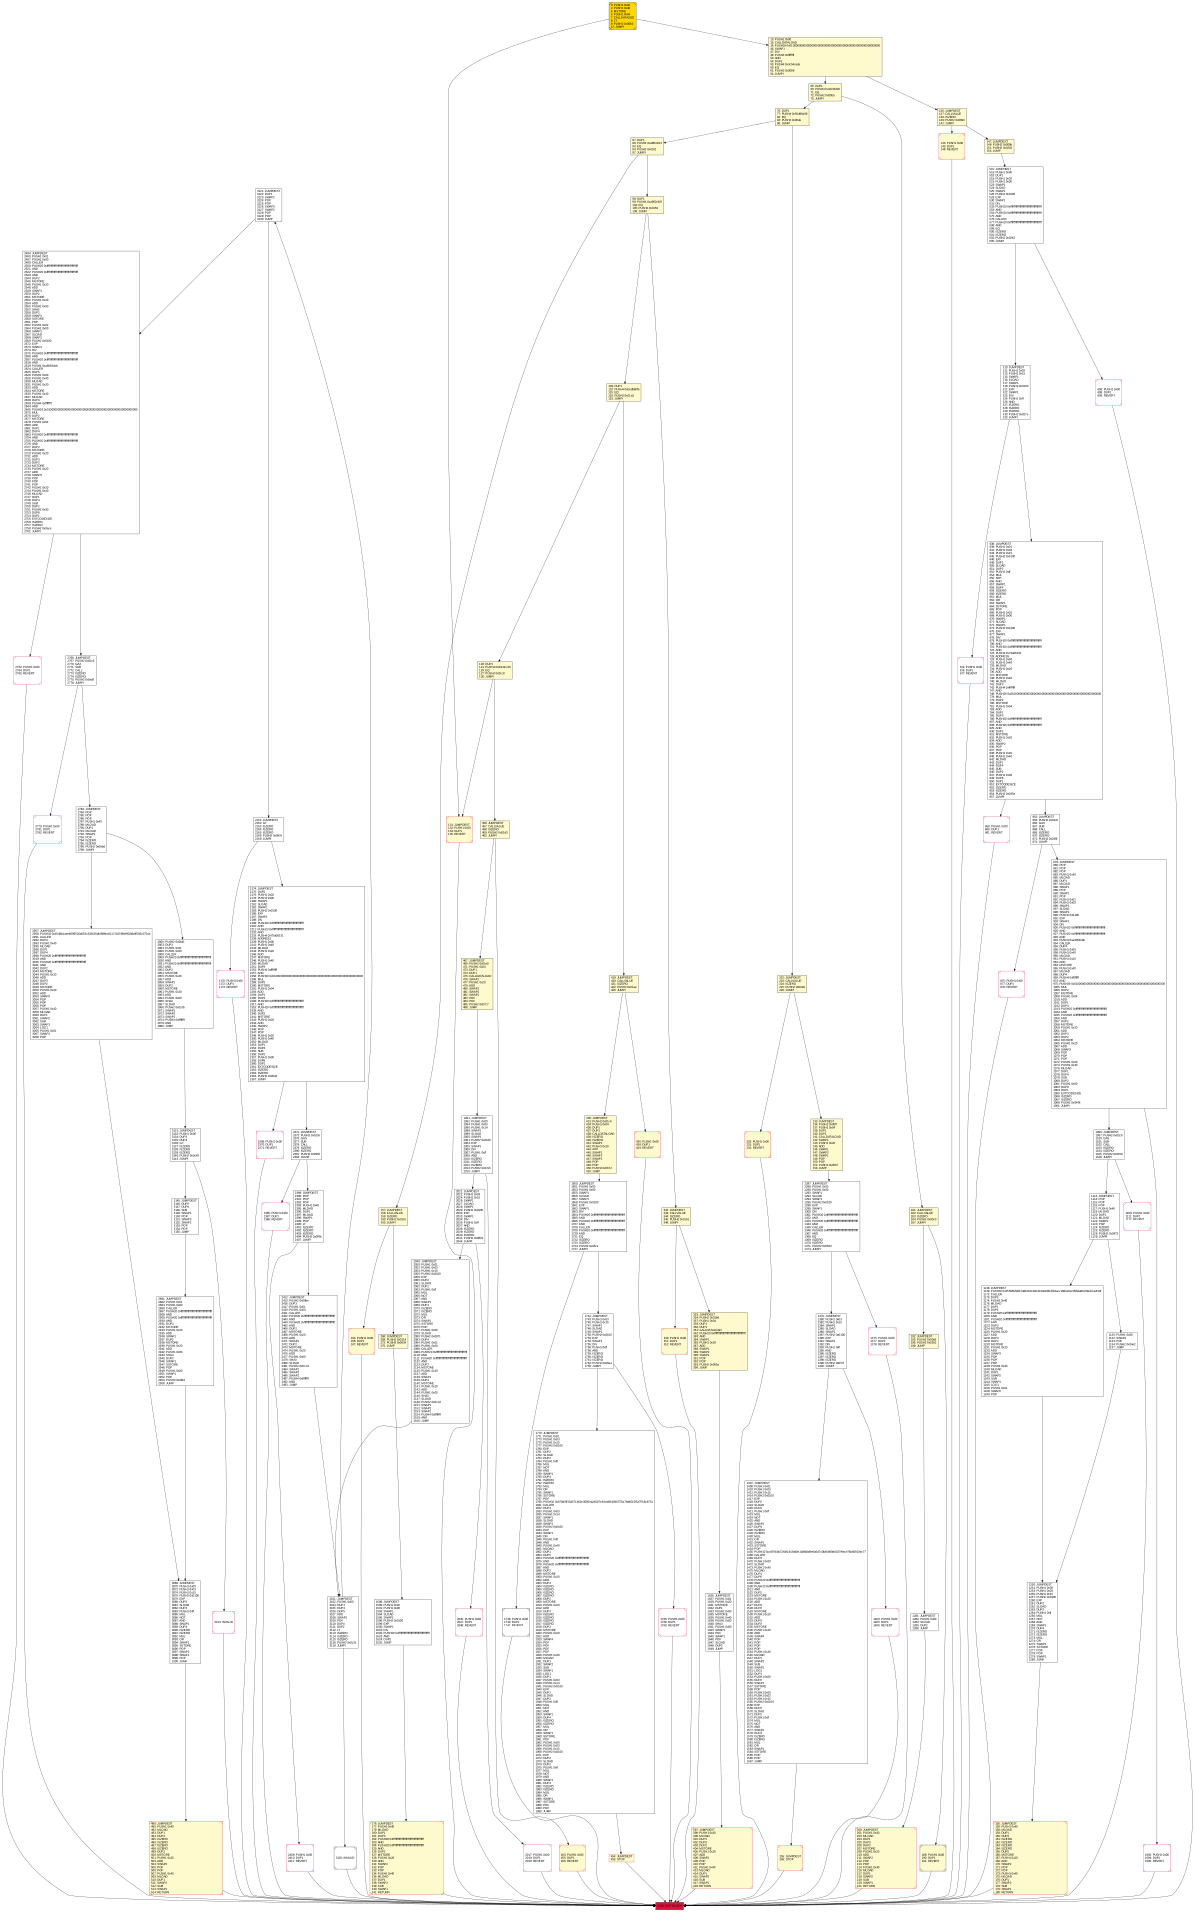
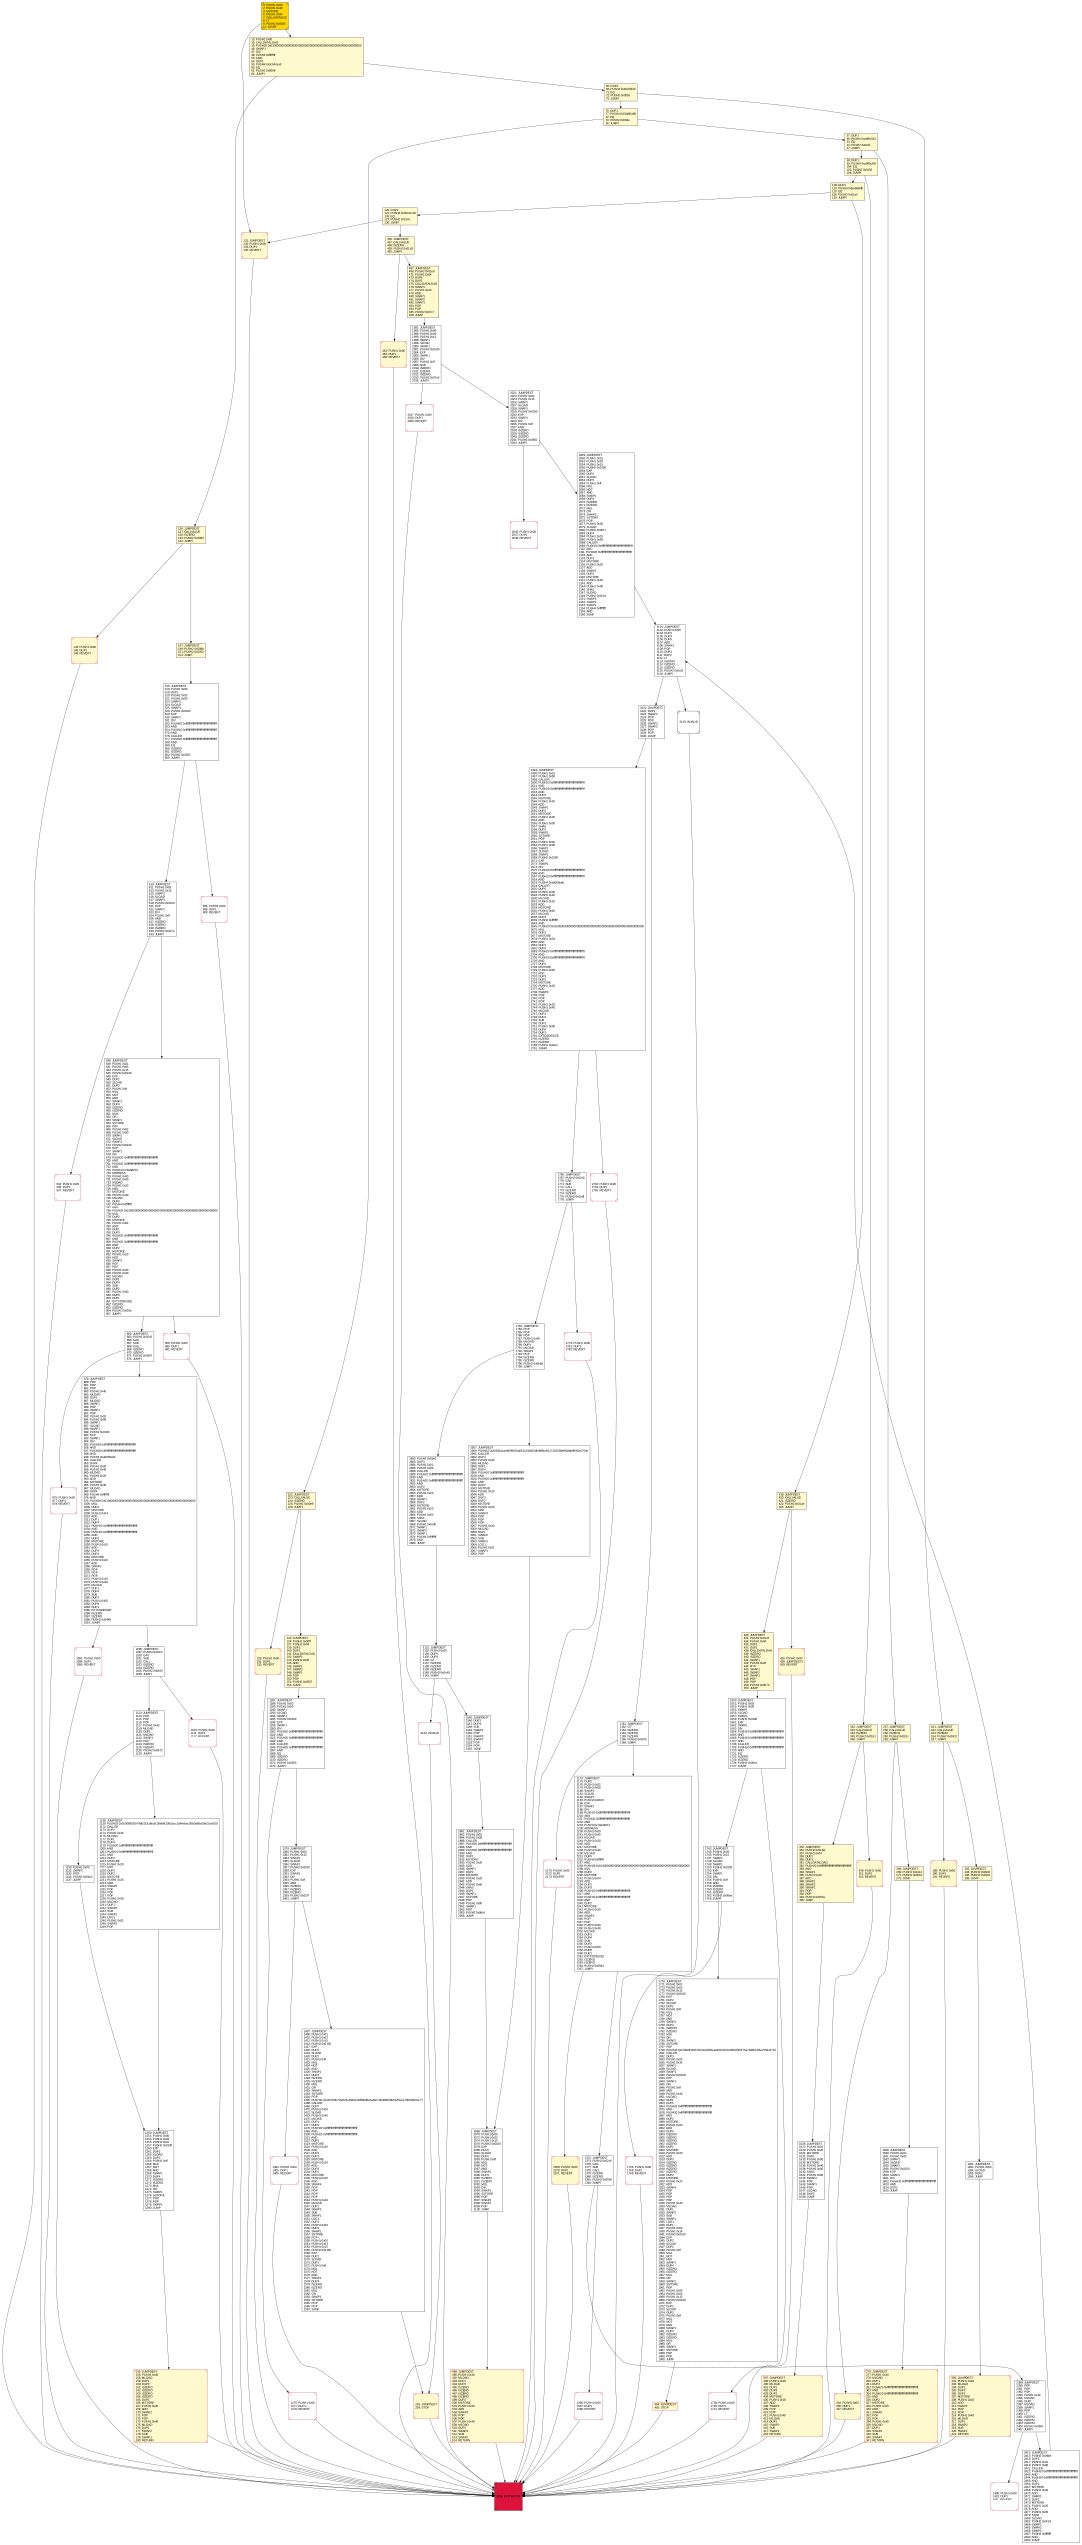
node "2368: PUSH1 0x00 2370: DUP1 2371: REVERT": fillcolor white -> lemonchiffon
node "426: PUSH1 0x00 428: DUP1 429: REVERT": label "426: PUSH1 0x00 428: DUP1 429: REVERT" -> "426: PUSH1 0x00 428: JUMPDEST1 429: REVERT"
node "1738: PUSH1 0x00 1740: DUP1 1741: REVERT": color black -> crimson
edge "2045: PUSH1 0x00 2047: DUP1 2048: REVERT" -> "3156: EXIT BLOCK": removed
node "188: PUSH1 0x00 190: DUP1 191: REVERT": color black -> crimson
edge "3144: INVALID" -> "3156: EXIT BLOCK": now "3144: INVALID" -> "255: JUMPDEST 256: STOP"
edge "2408: PUSH1 0x00 2410: DUP1 2411: REVERT" -> "3156: EXIT BLOCK": removed
node "3156: EXIT BLOCK": shape box -> Msquare
